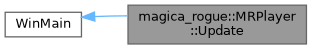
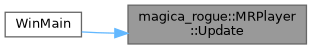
edge "magica_rogue::MRPlayer ::Update" -> "WinMain": reversed
